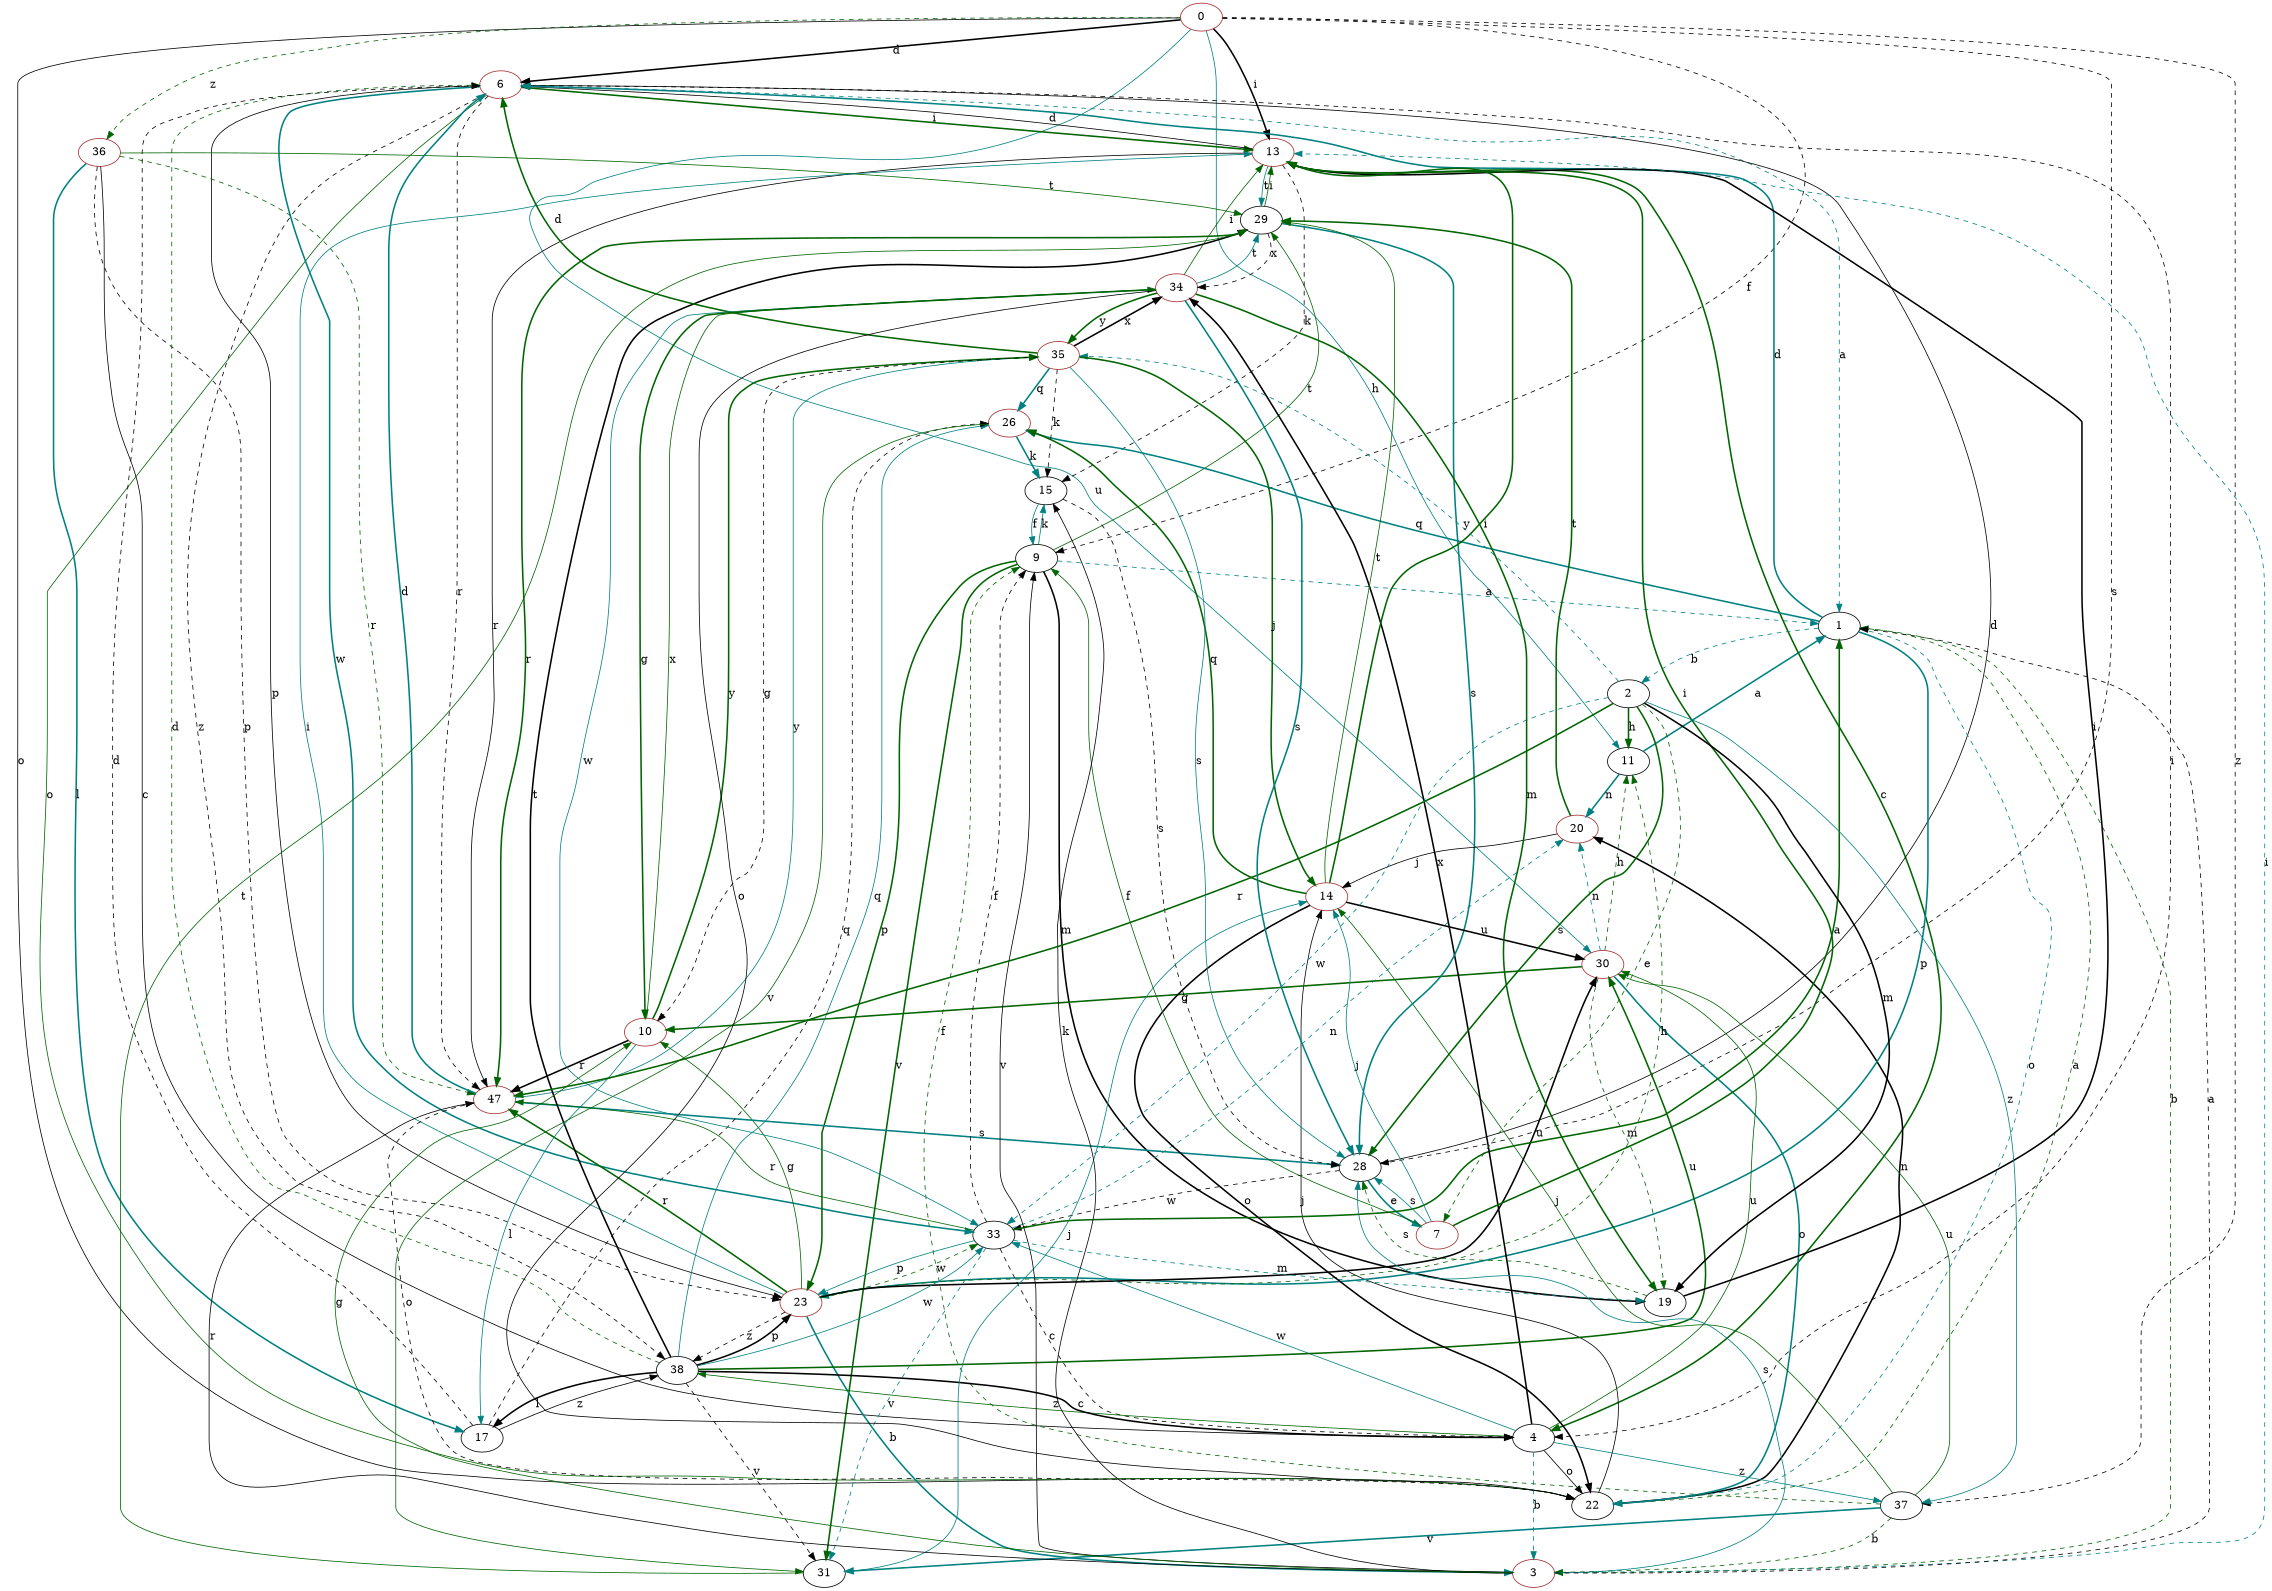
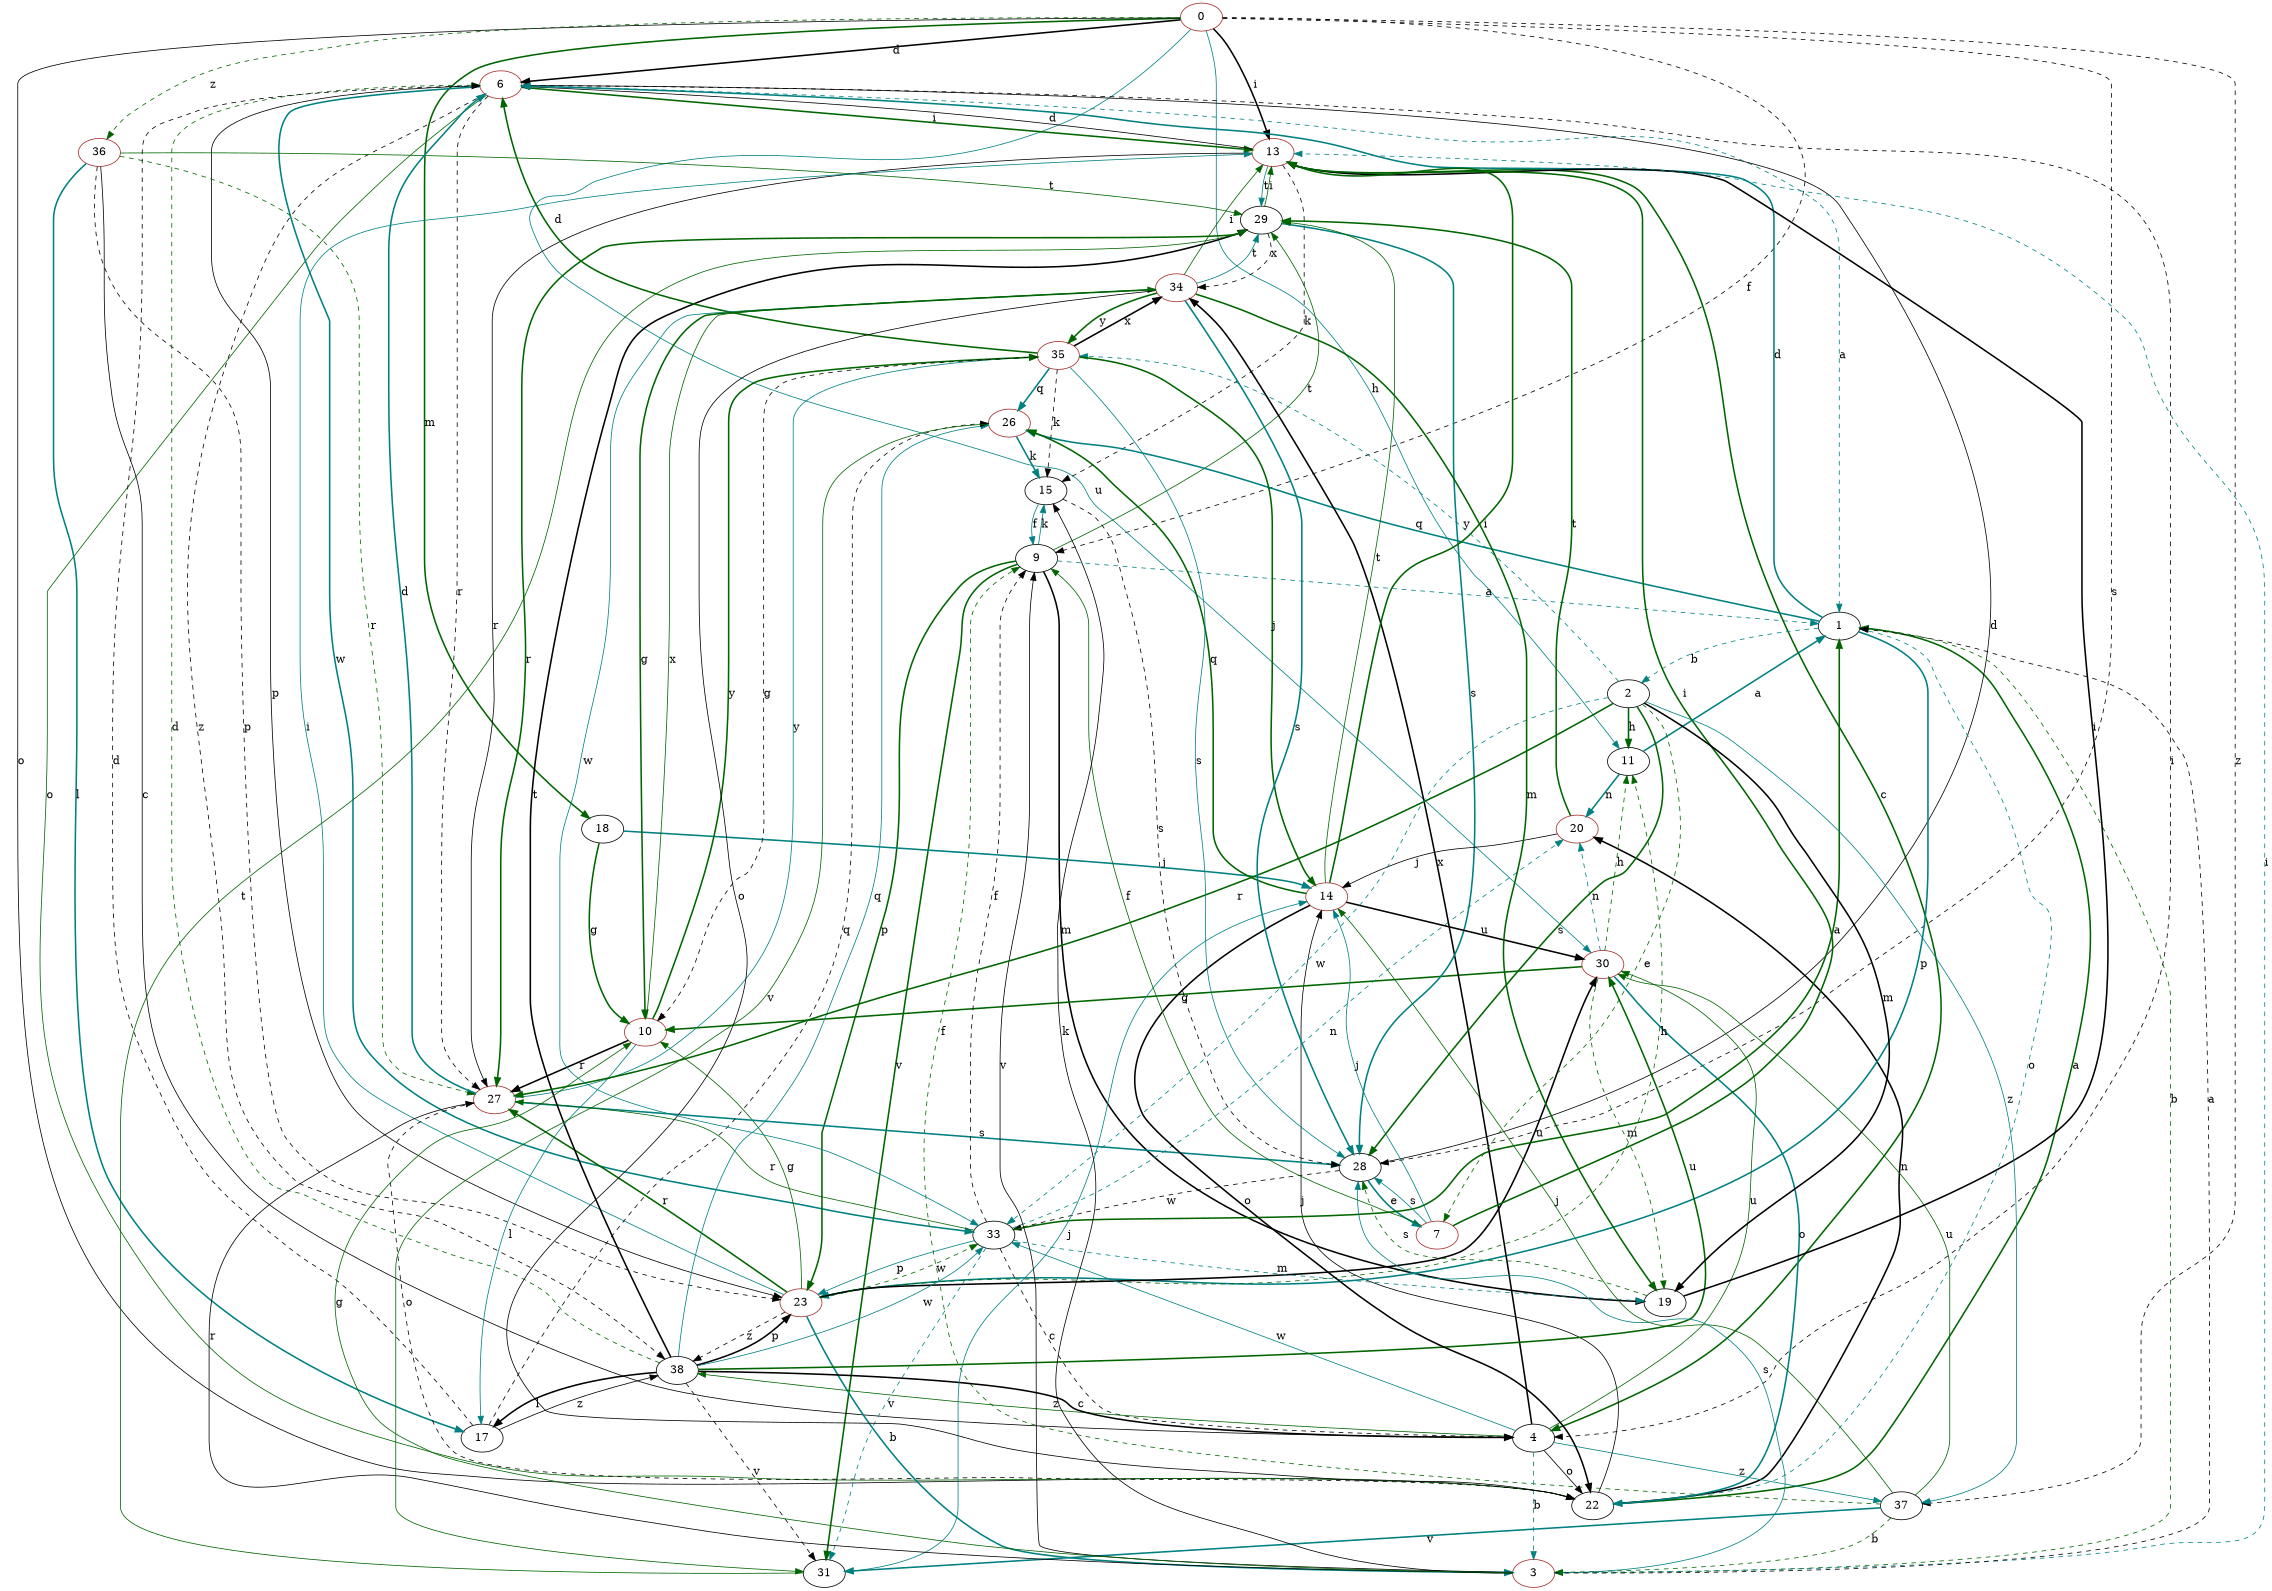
node "18": added
node "47": label "47" -> "27"
edge "22" -> "1": style dashed -> bold
